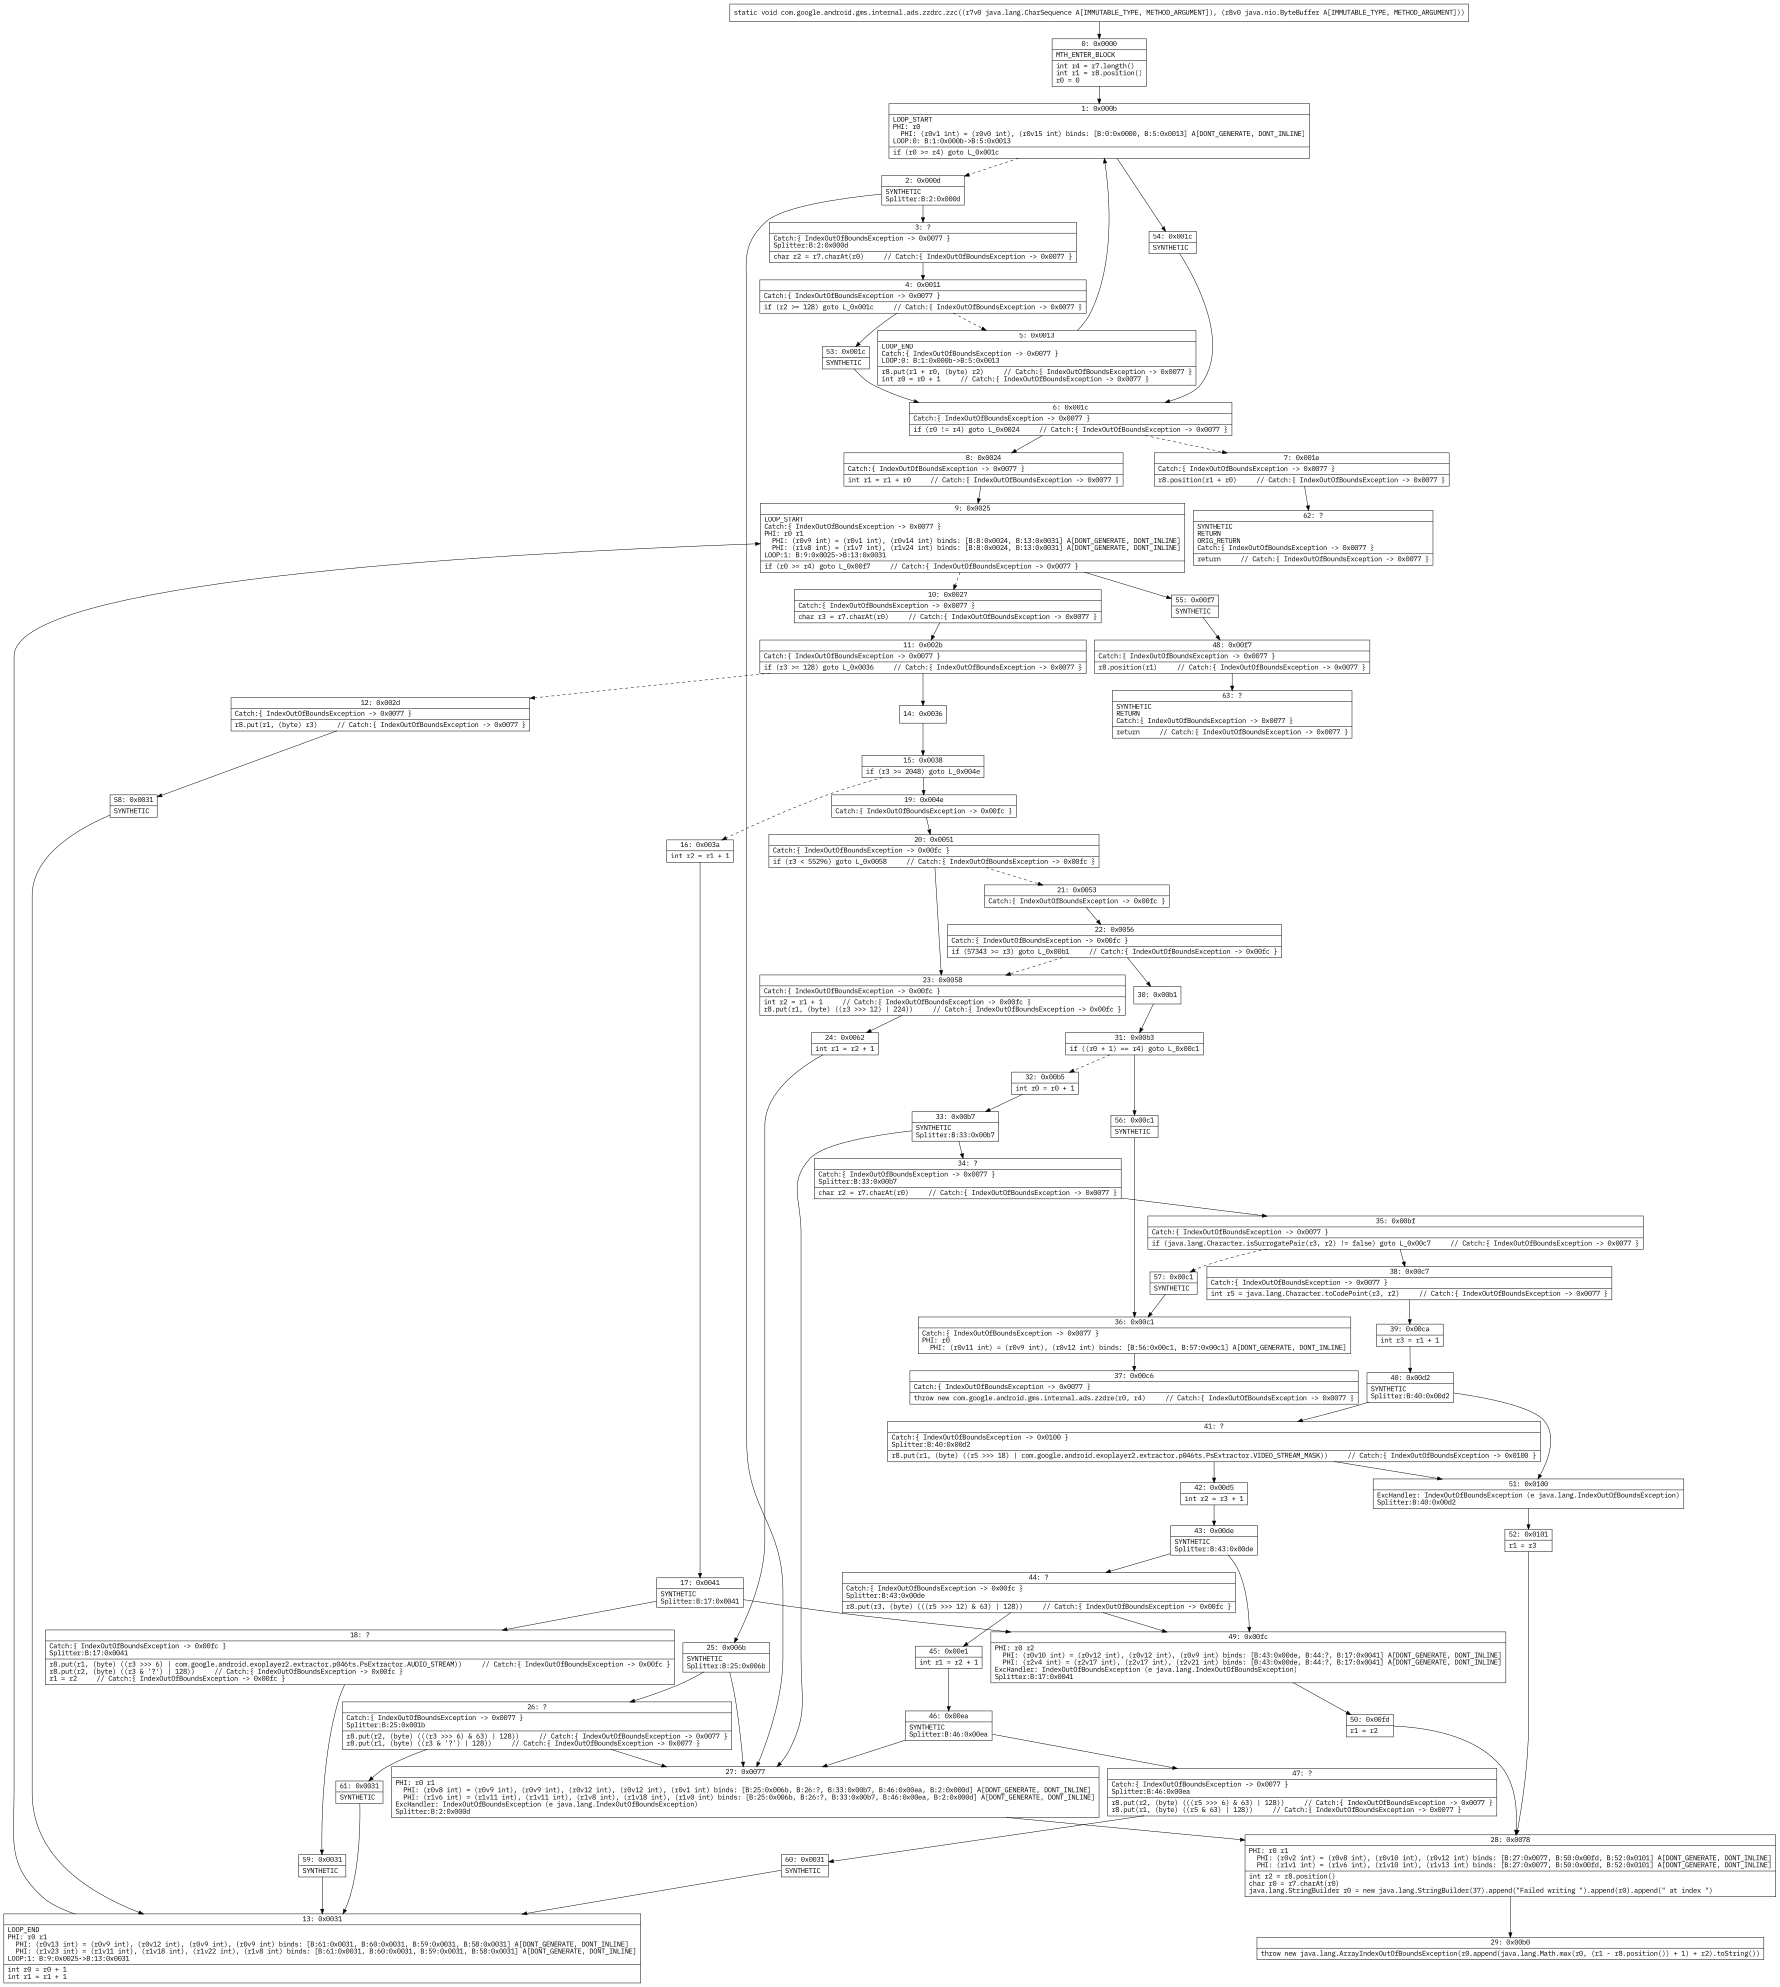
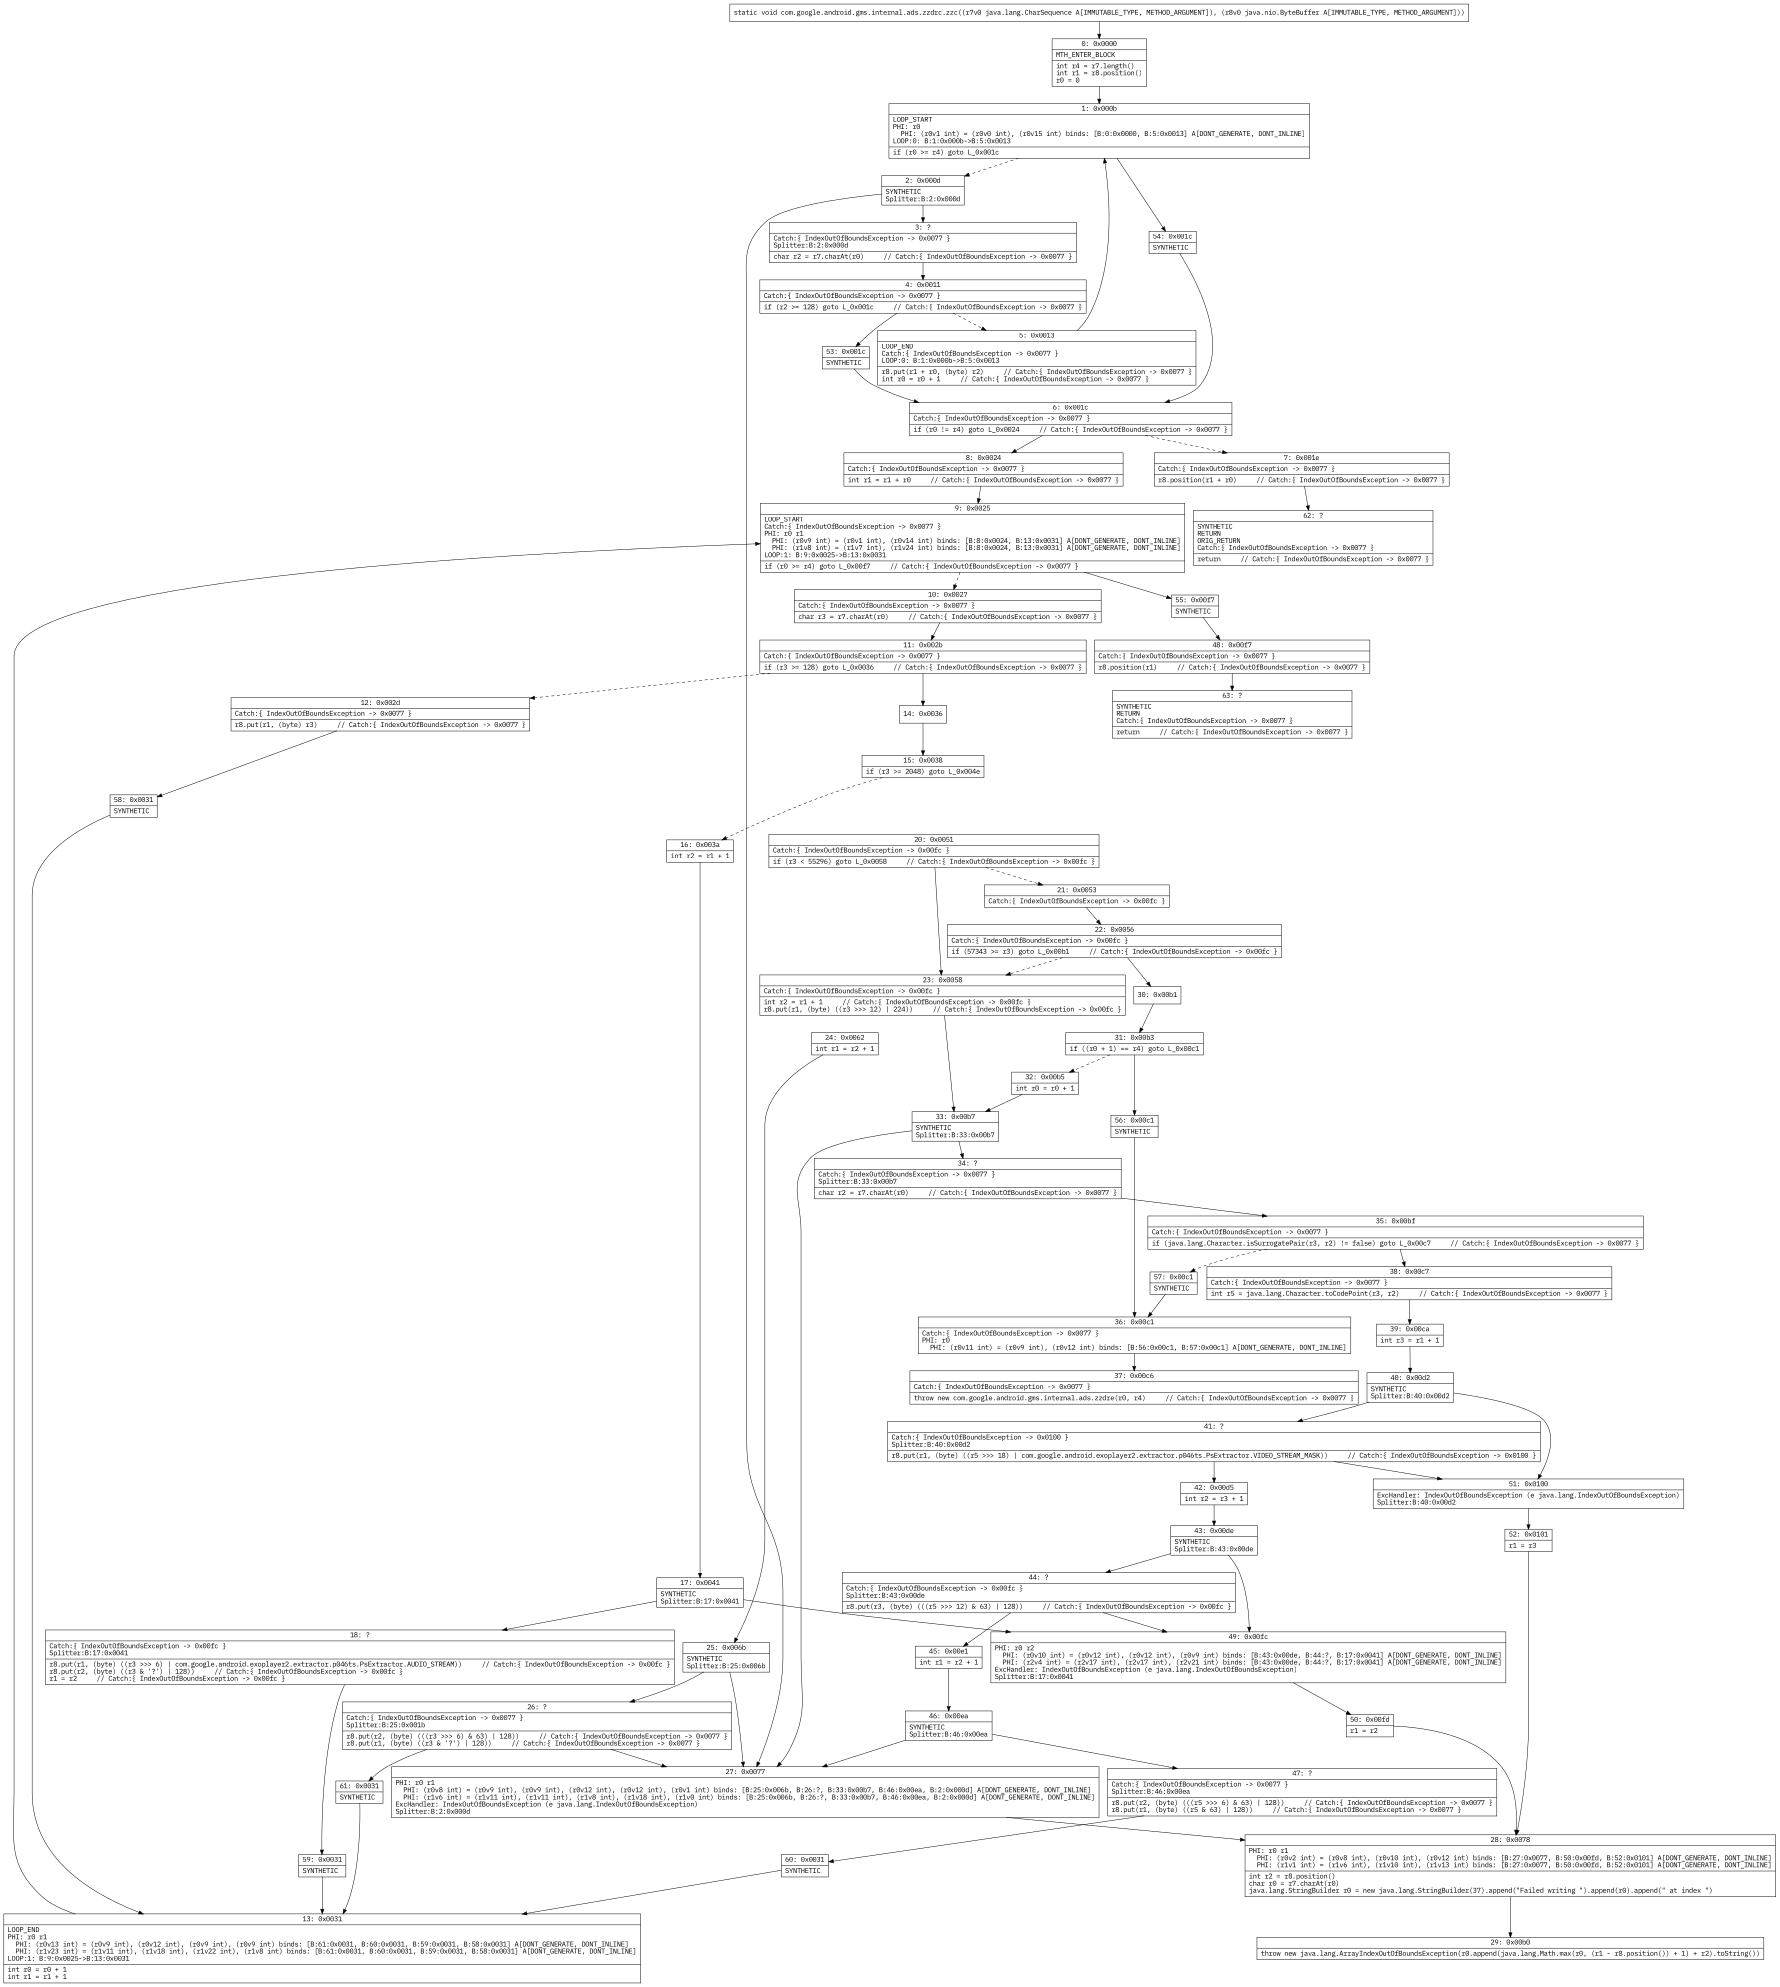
node "19: 0x004e": removed
edge "23: 0x0058" -> "24: 0x0062": now "23: 0x0058" -> "33: 0x00b7"
